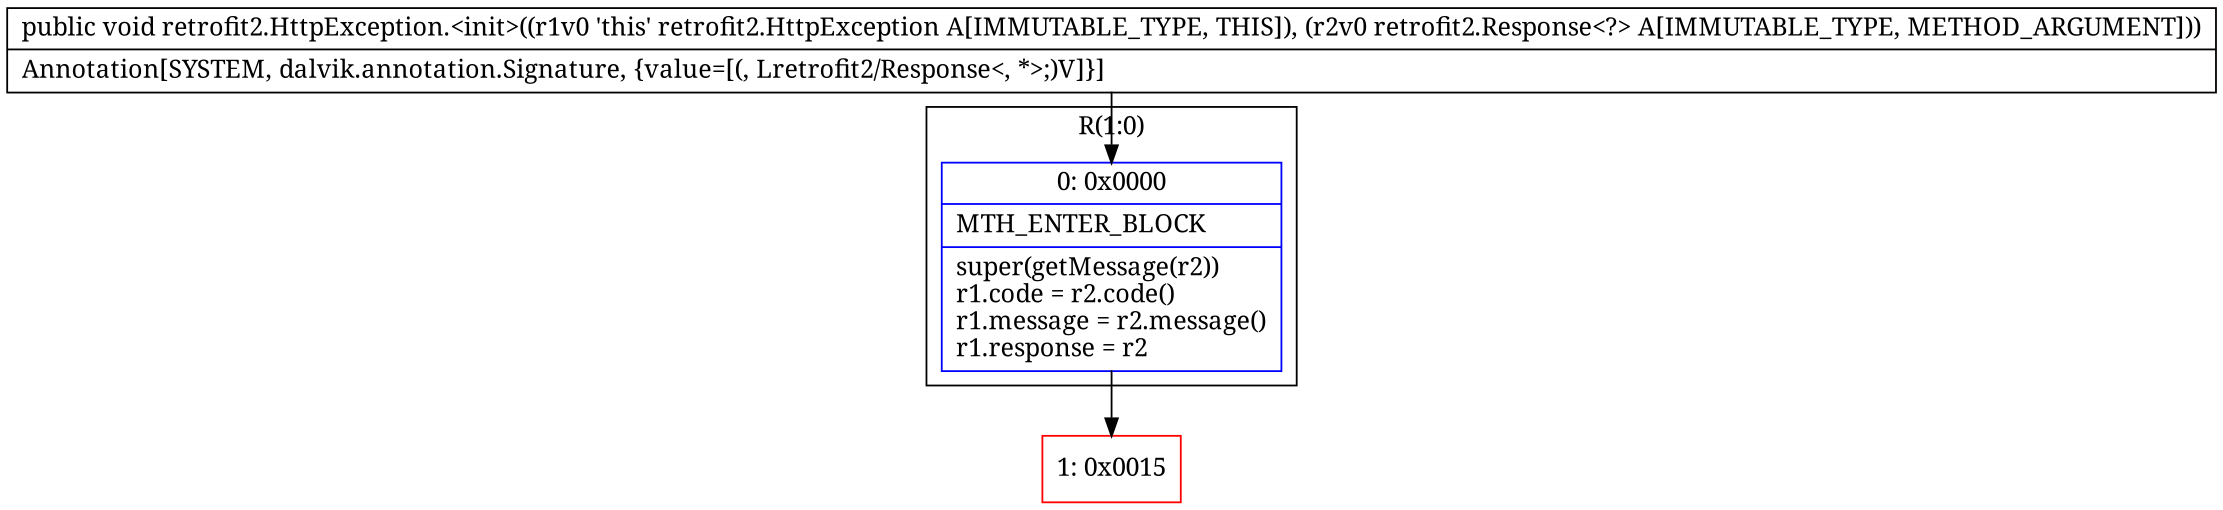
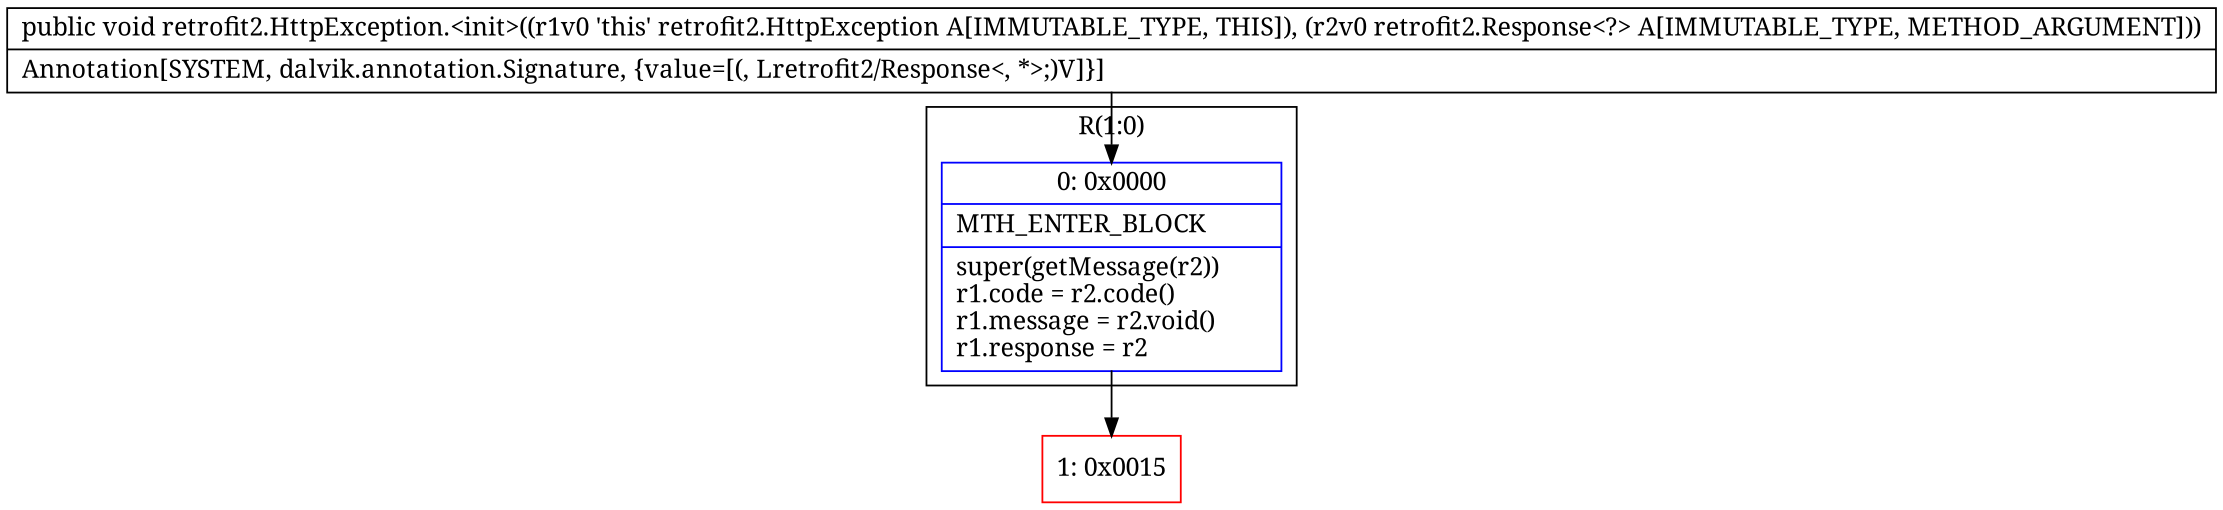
node "0: 0x0000": text "r1.message = r2.message()" -> "r1.message = r2.void()"
